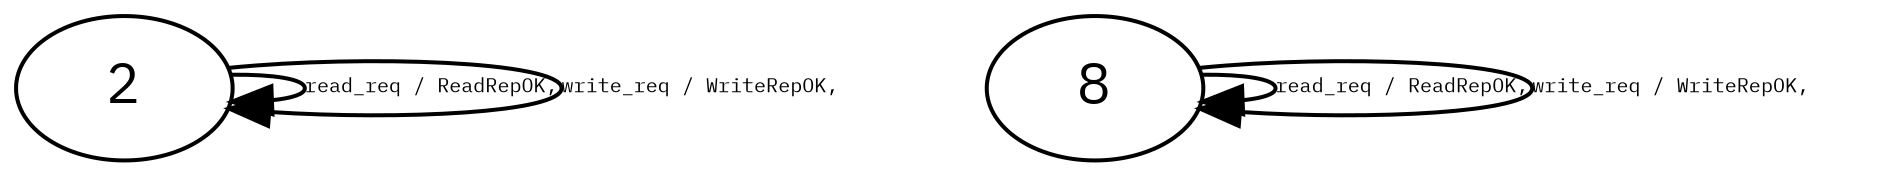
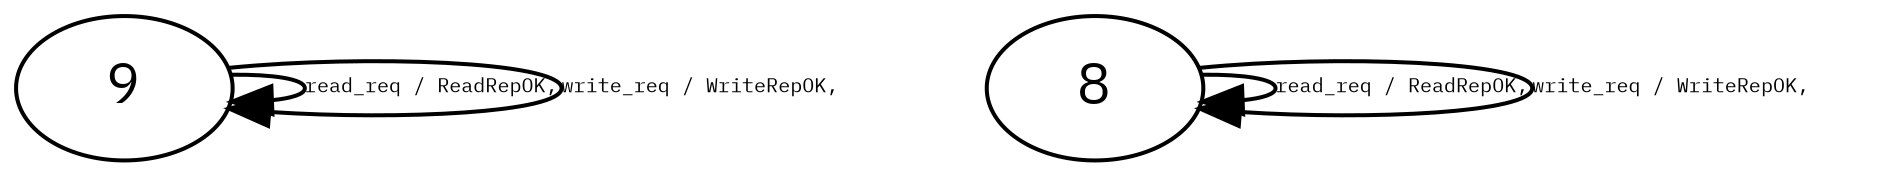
node "2": label "2" -> "9"
